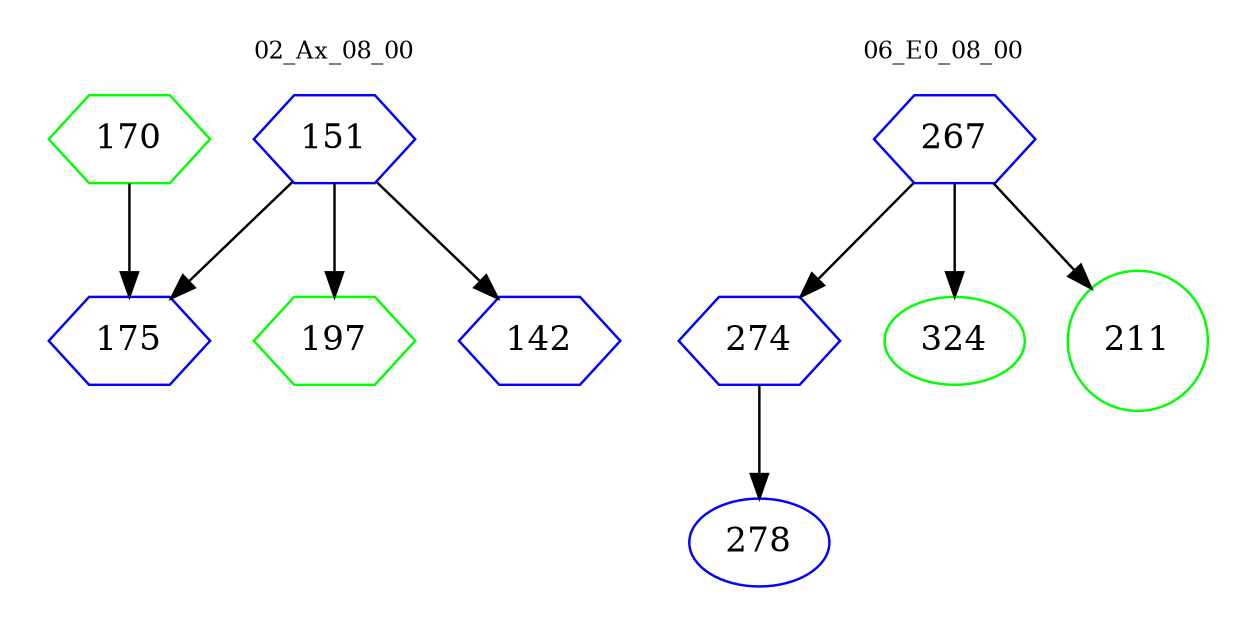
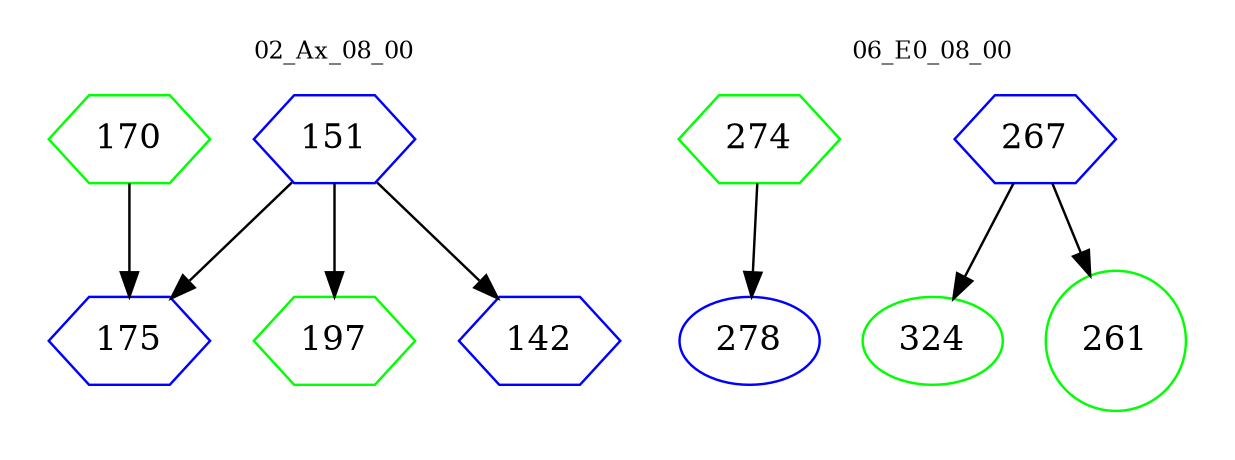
edge "267" -> "274": removed
node "274": color blue -> green
node "211": label "211" -> "261"
